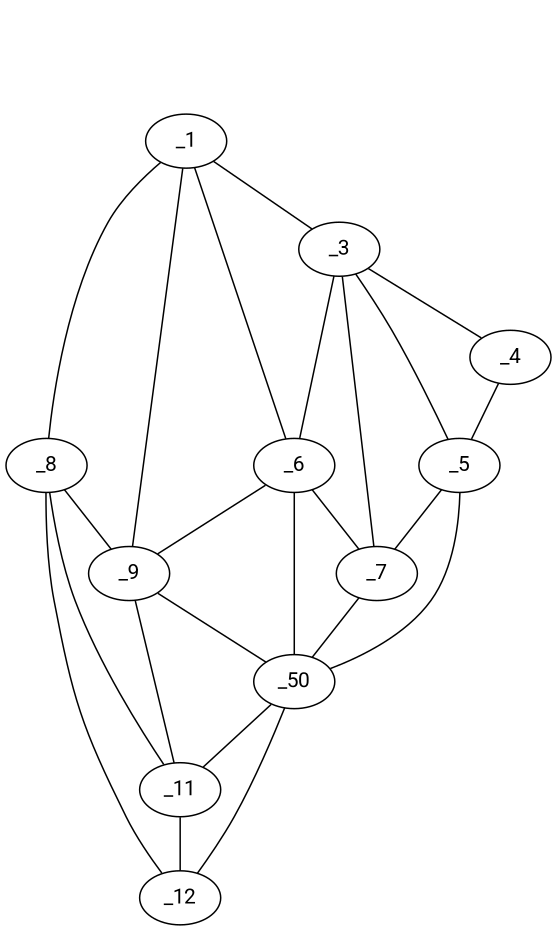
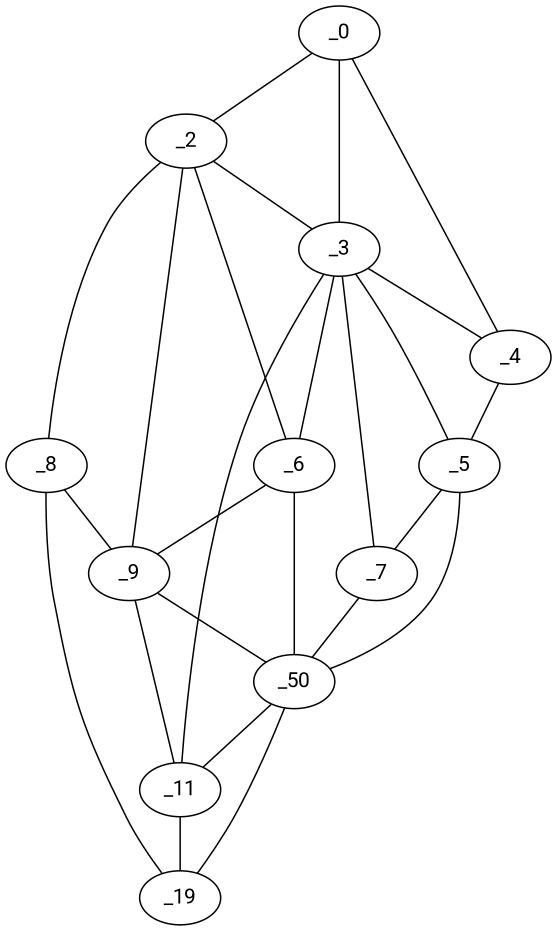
node "_0": added
node "_1": label "_1" -> "_2"
edge "_6" -- "_7": removed
edge "_8" -- "_11": now "_3" -- "_11"
node "_12": label "_12" -> "_19"
